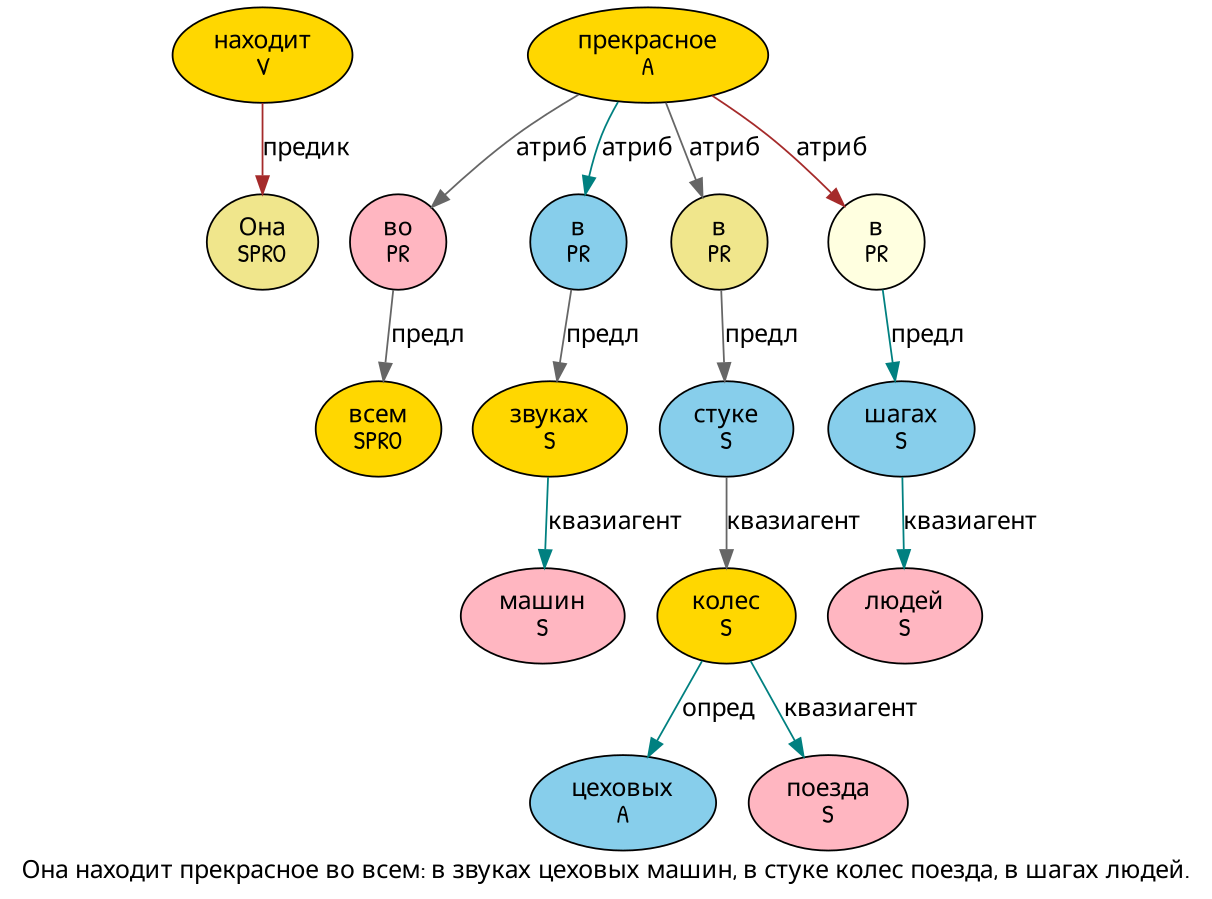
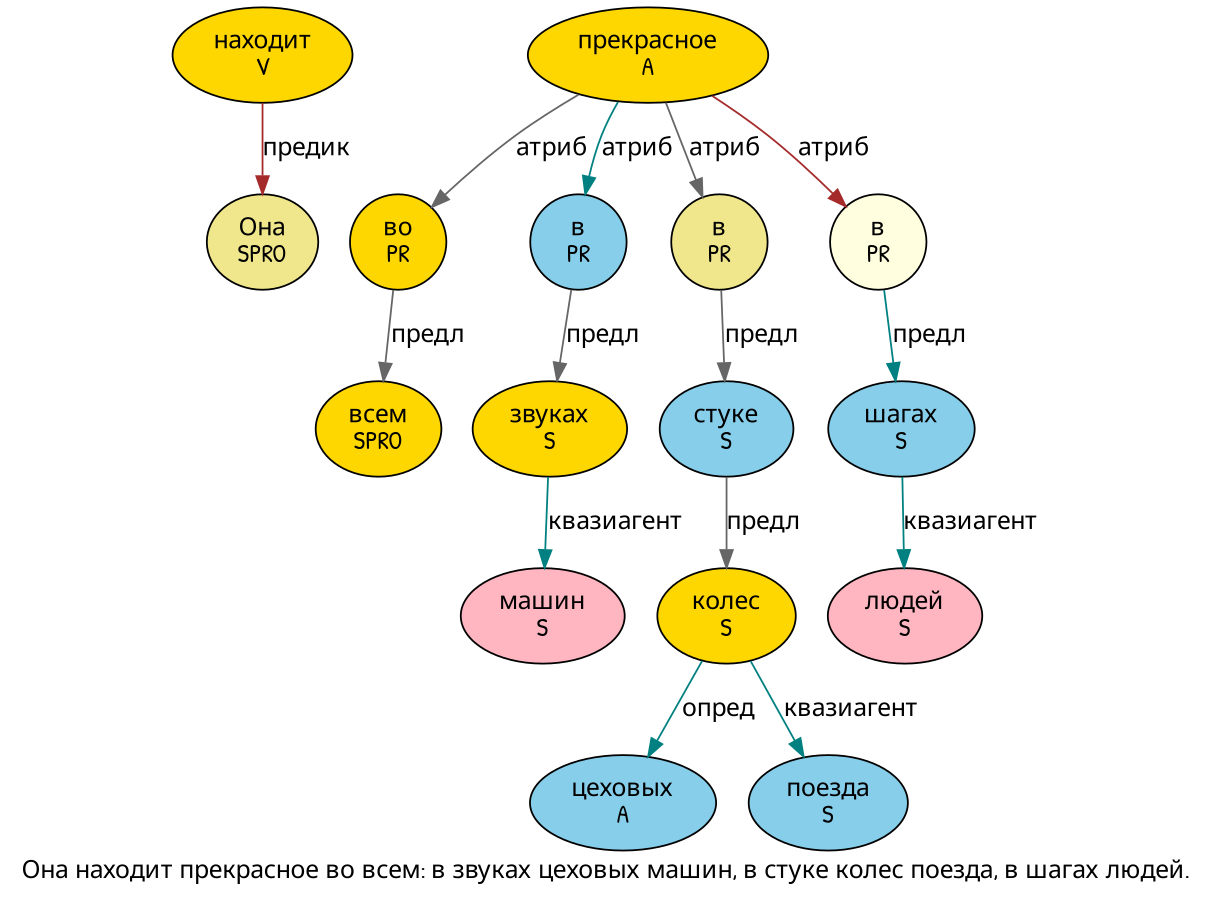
node "во PR": fillcolor lightpink -> gold
edge "стуке S" -> "колес S": label "квазиагент" -> "предл"
node "поезда S": fillcolor lightpink -> skyblue
